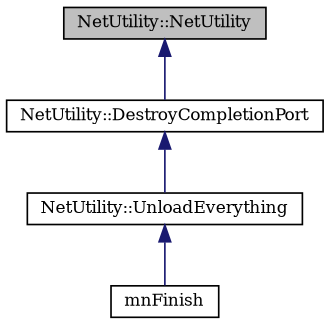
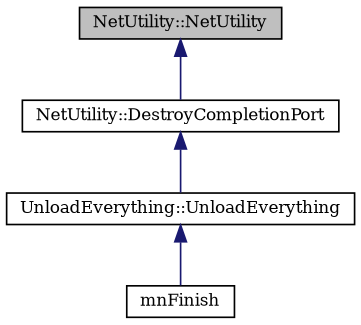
node "NetUtility::UnloadEverything": label "NetUtility::UnloadEverything" -> "UnloadEverything::UnloadEverything"
